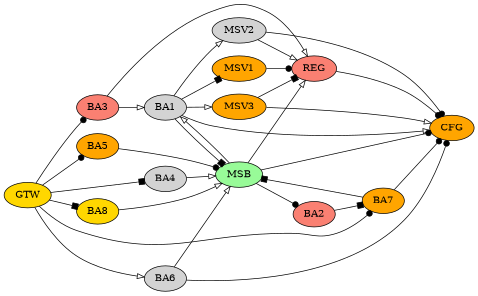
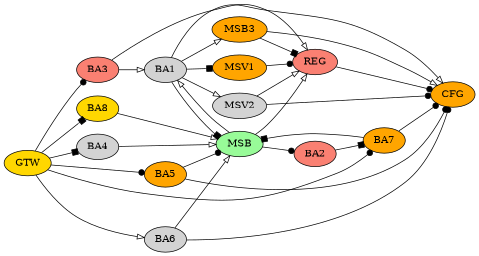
node "MSV3": label "MSV3" -> "MSB3"
edge "MSB" -> "CFG": now "BA5" -> "CFG"
